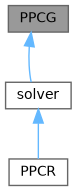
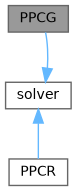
edge "solver" -> "PPCG": reversed
